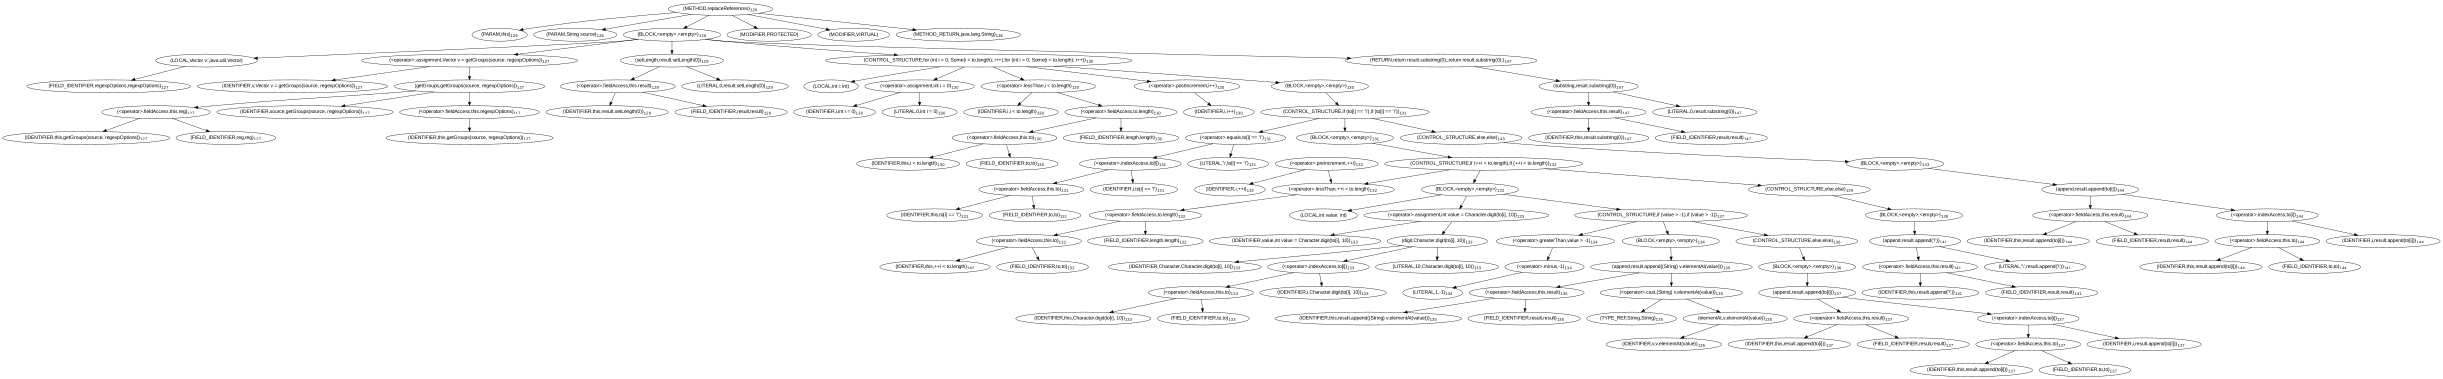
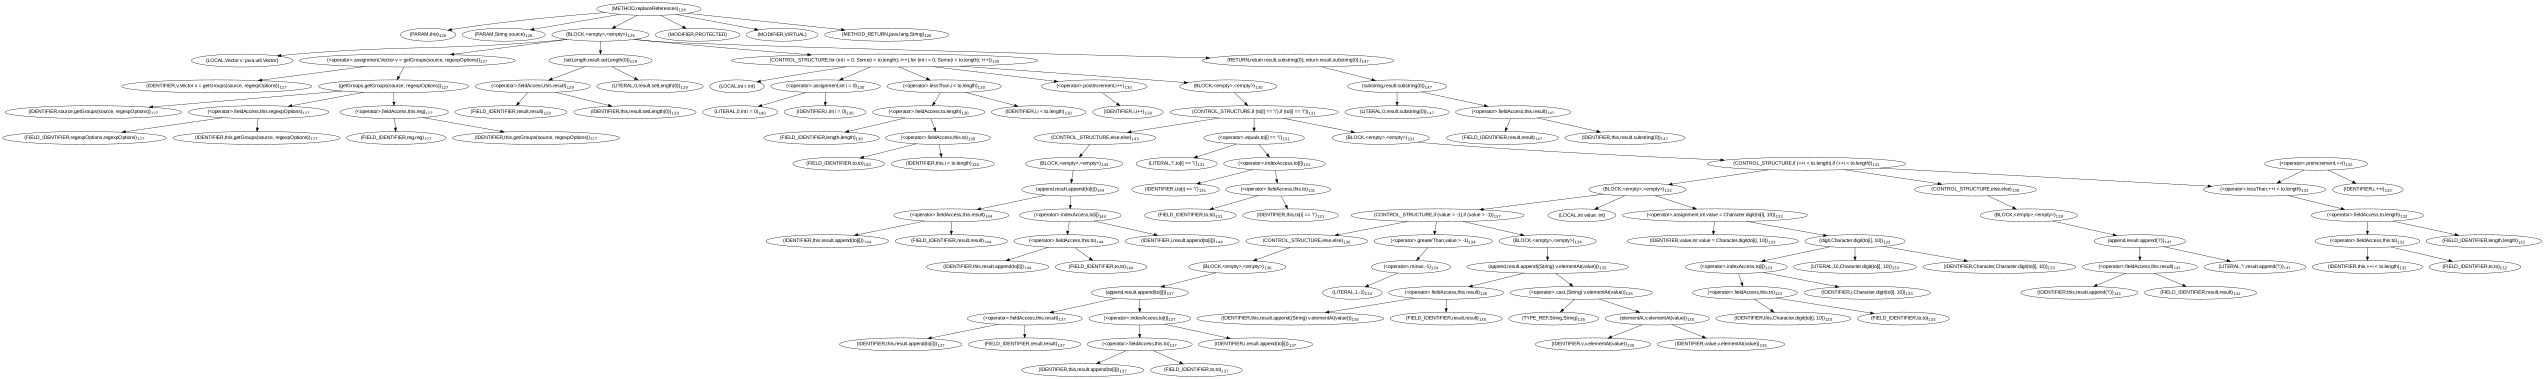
edge "(LOCAL,Vector v: java.util.Vector)" -> "(FIELD_IDENTIFIER,regexpOptions,regexpOptions)": now "(<operator>.fieldAccess,this.regexpOptions)" -> "(FIELD_IDENTIFIER,regexpOptions,regexpOptions)"
node "(<operator>.fieldAccess,this.regexpOptions)": text "117" -> "127"
node "(IDENTIFIER,this,++i < to.length)": text "142" -> "132"
node "(IDENTIFIER,value,v.elementAt(value))": added
